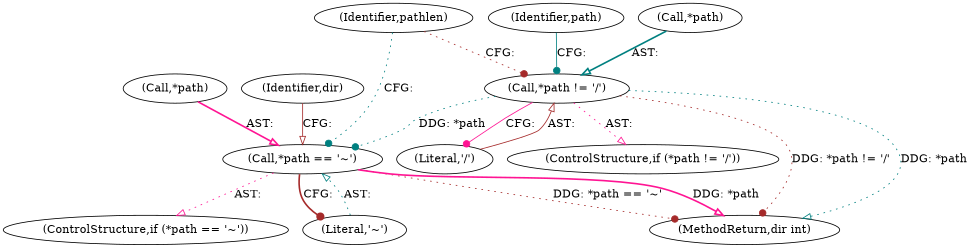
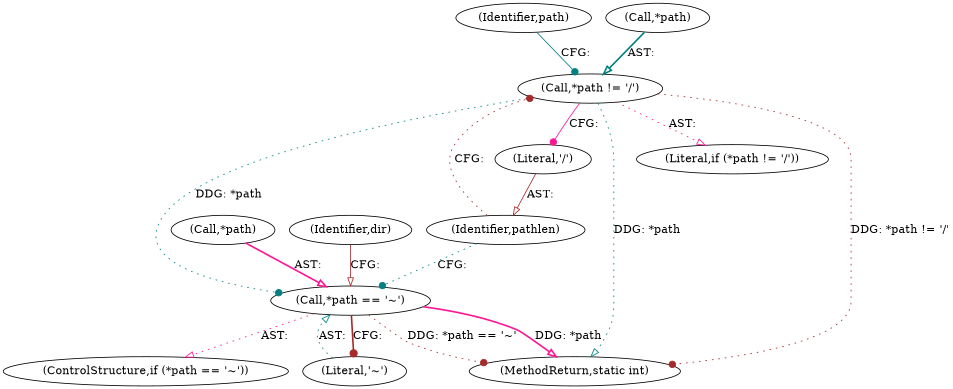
edge "(Literal,'/')" -> "(Call,*path != '/')": now "(Literal,'/')" -> "(Identifier,pathlen)"
node "(ControlStructure,if (*path != '/'))": label "(ControlStructure,if (*path != '/'))" -> "(Literal,if (*path != '/'))"
node "(MethodReturn,dir int)": label "(MethodReturn,dir int)" -> "(MethodReturn,static int)"
